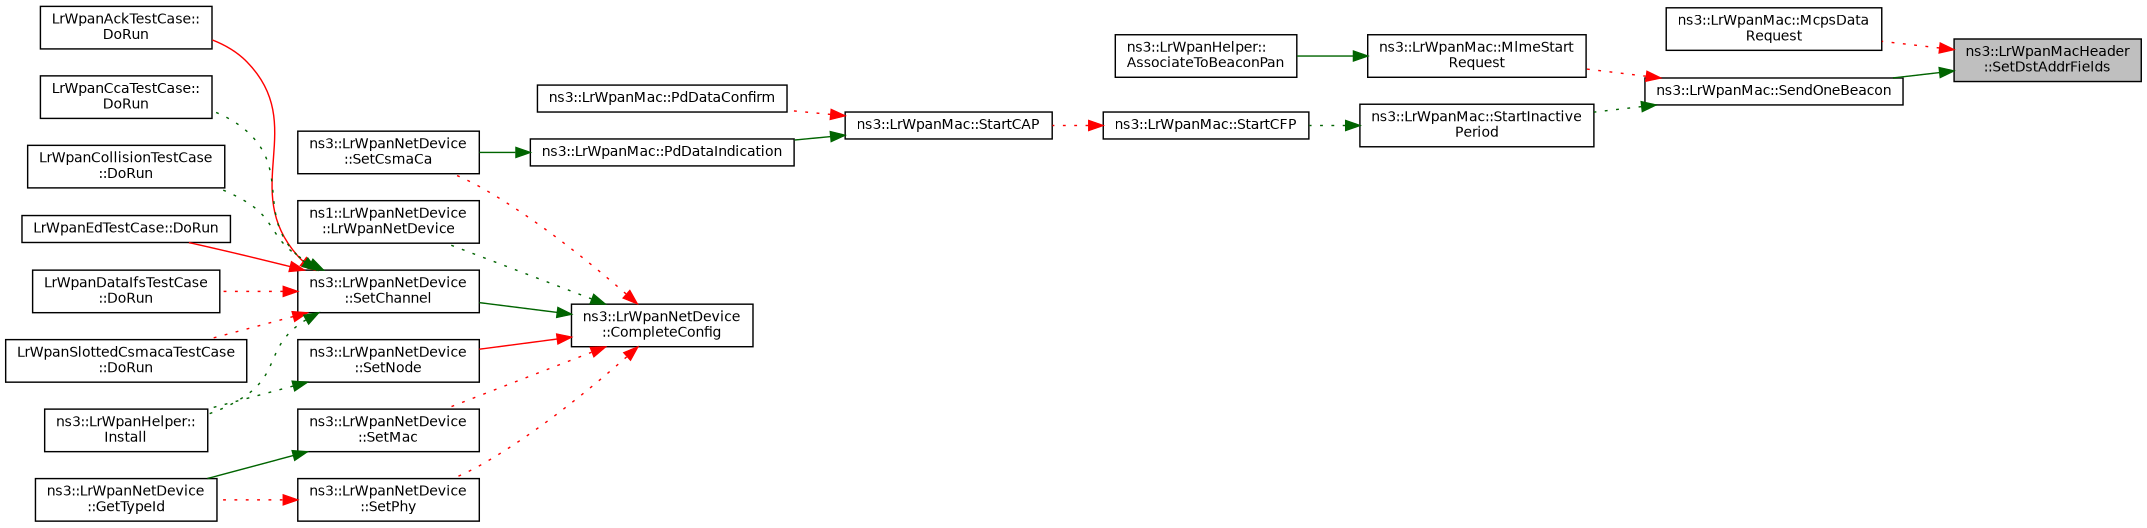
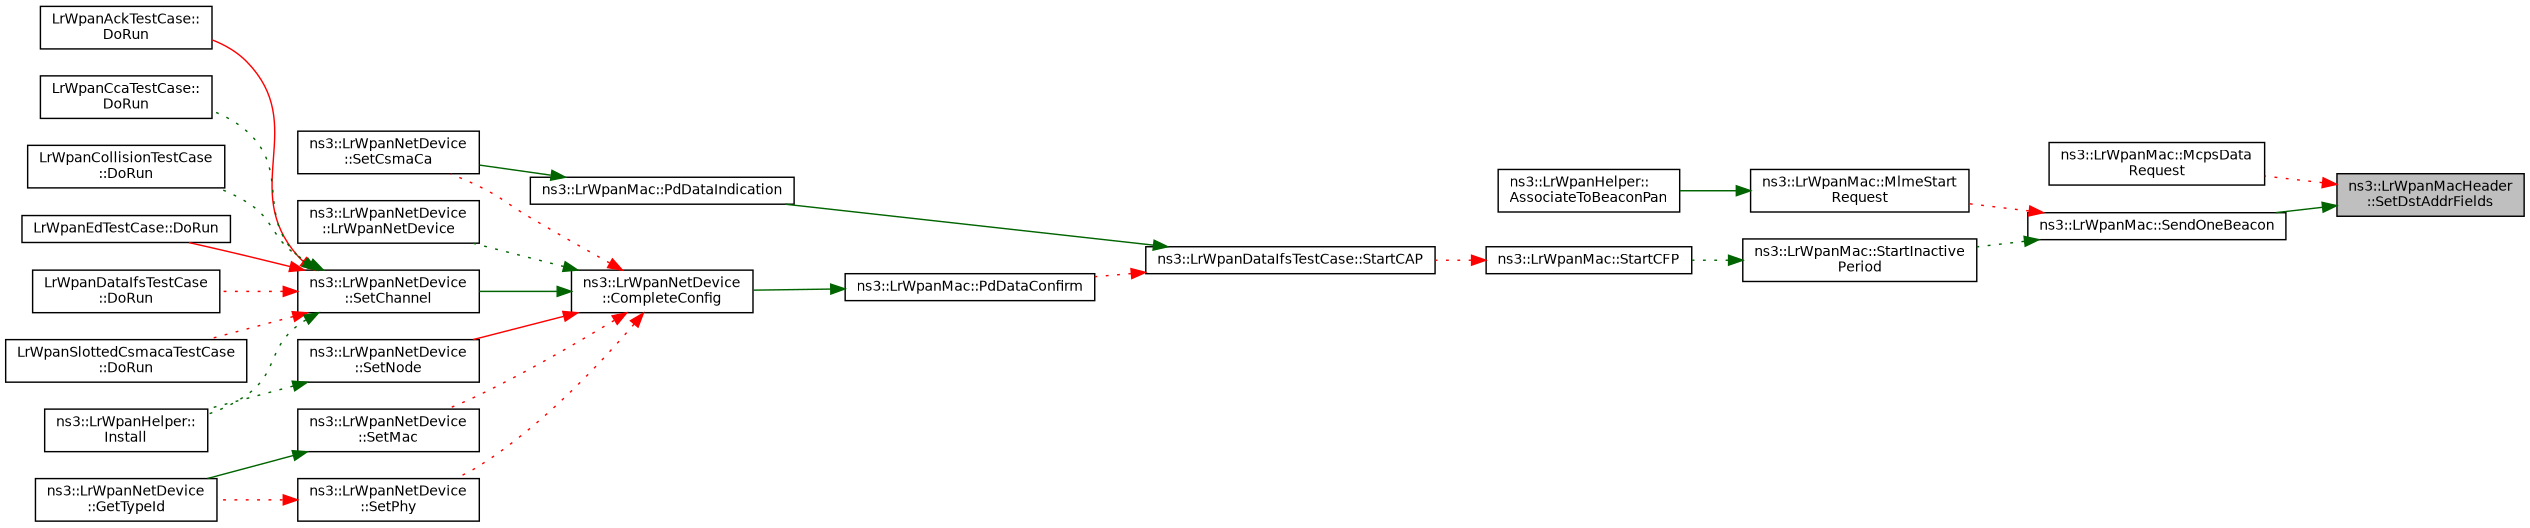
node "ns3::LrWpanMac::StartCAP": label "ns3::LrWpanMac::StartCAP" -> "ns3::LrWpanDataIfsTestCase::StartCAP"
node "ns1::LrWpanNetDevice ::LrWpanNetDevice": label "ns1::LrWpanNetDevice ::LrWpanNetDevice" -> "ns3::LrWpanNetDevice ::LrWpanNetDevice"
edge "ns3::LrWpanNetDevice ::CompleteConfig" -> "ns3::LrWpanMac::PdDataConfirm": added
